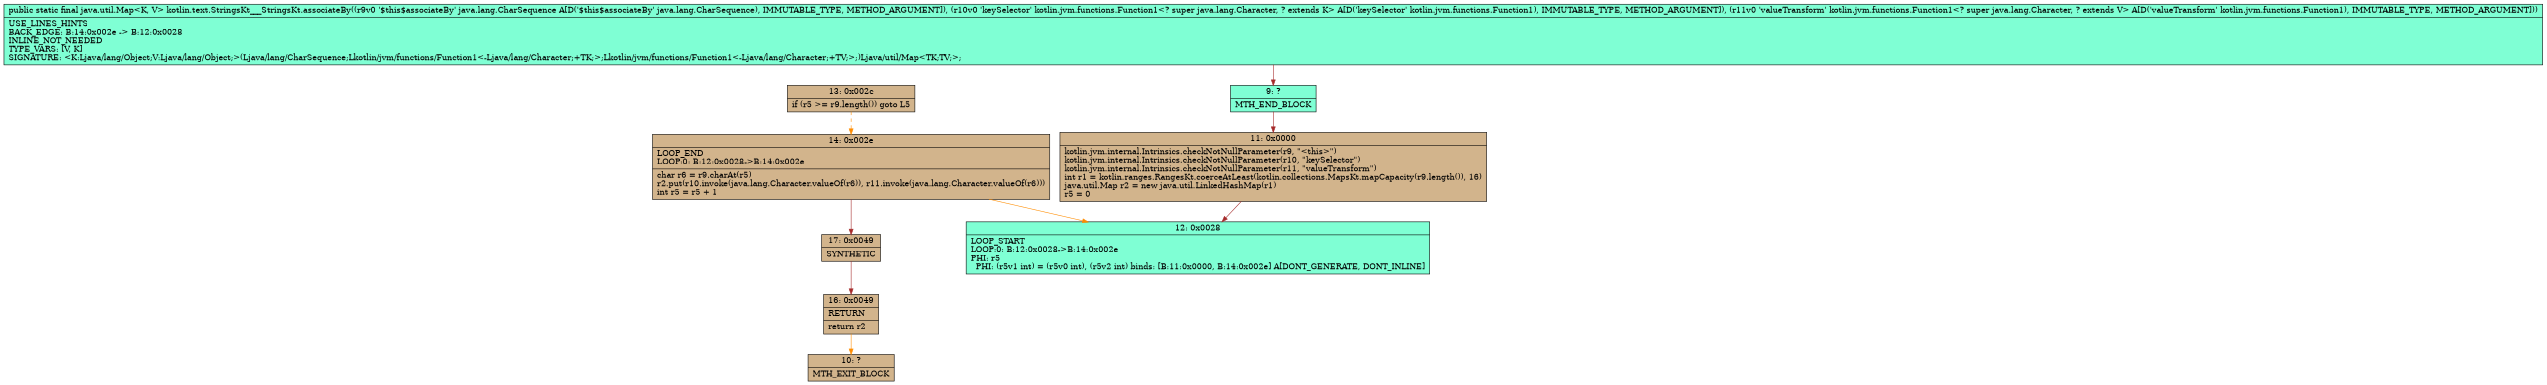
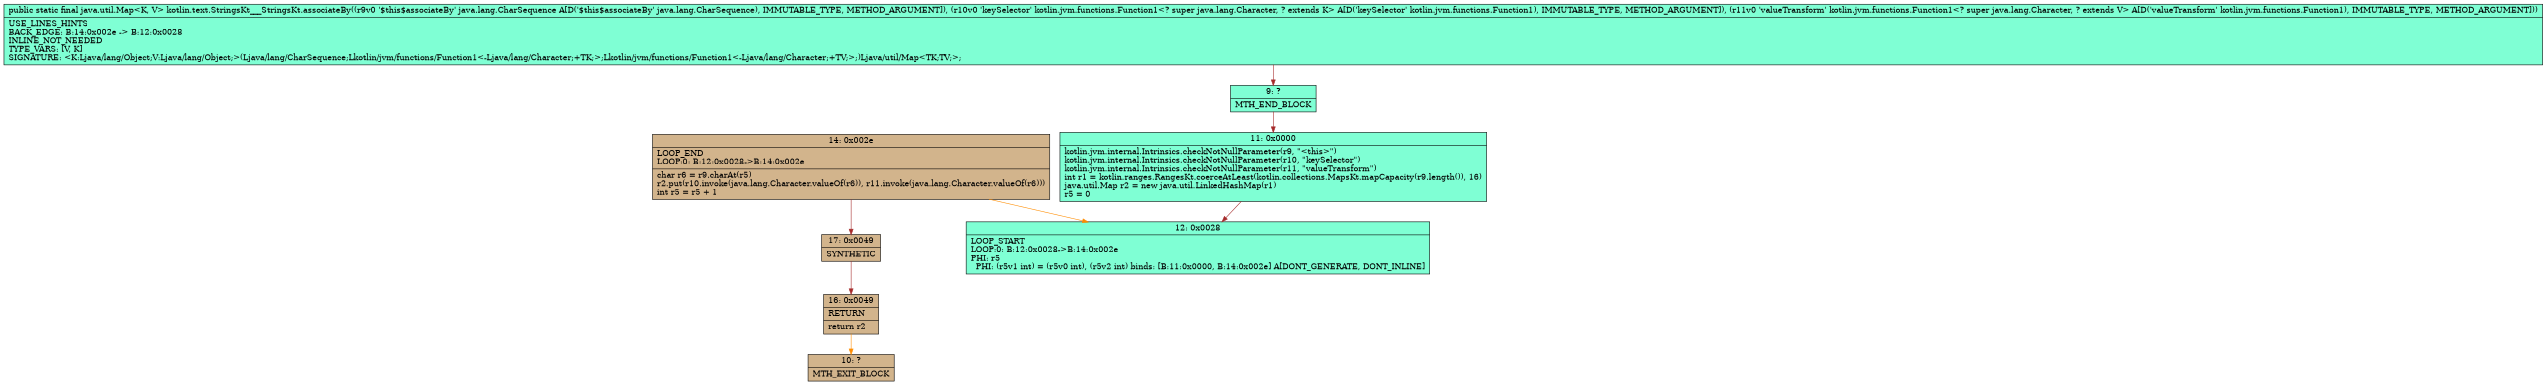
node "13: 0x002c": removed
node "11: 0x0000": fillcolor tan -> aquamarine
